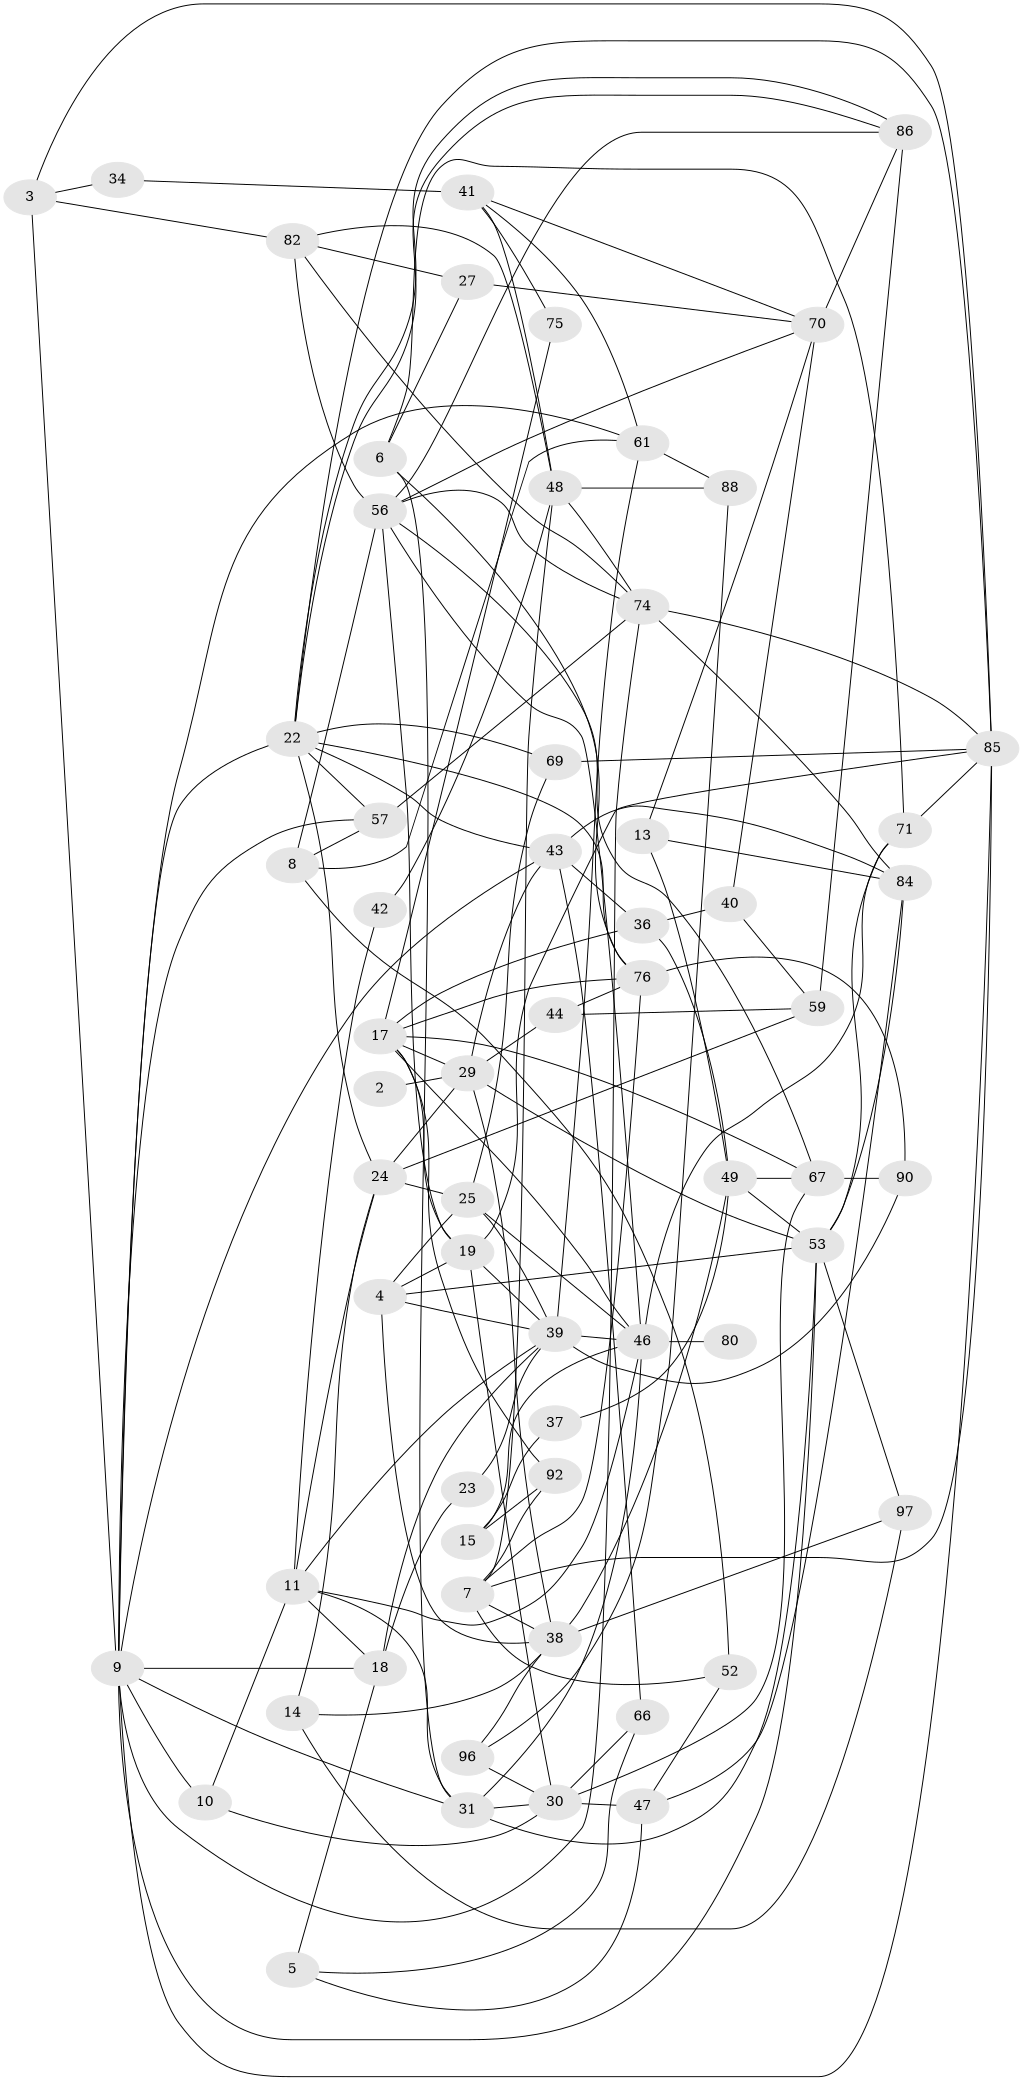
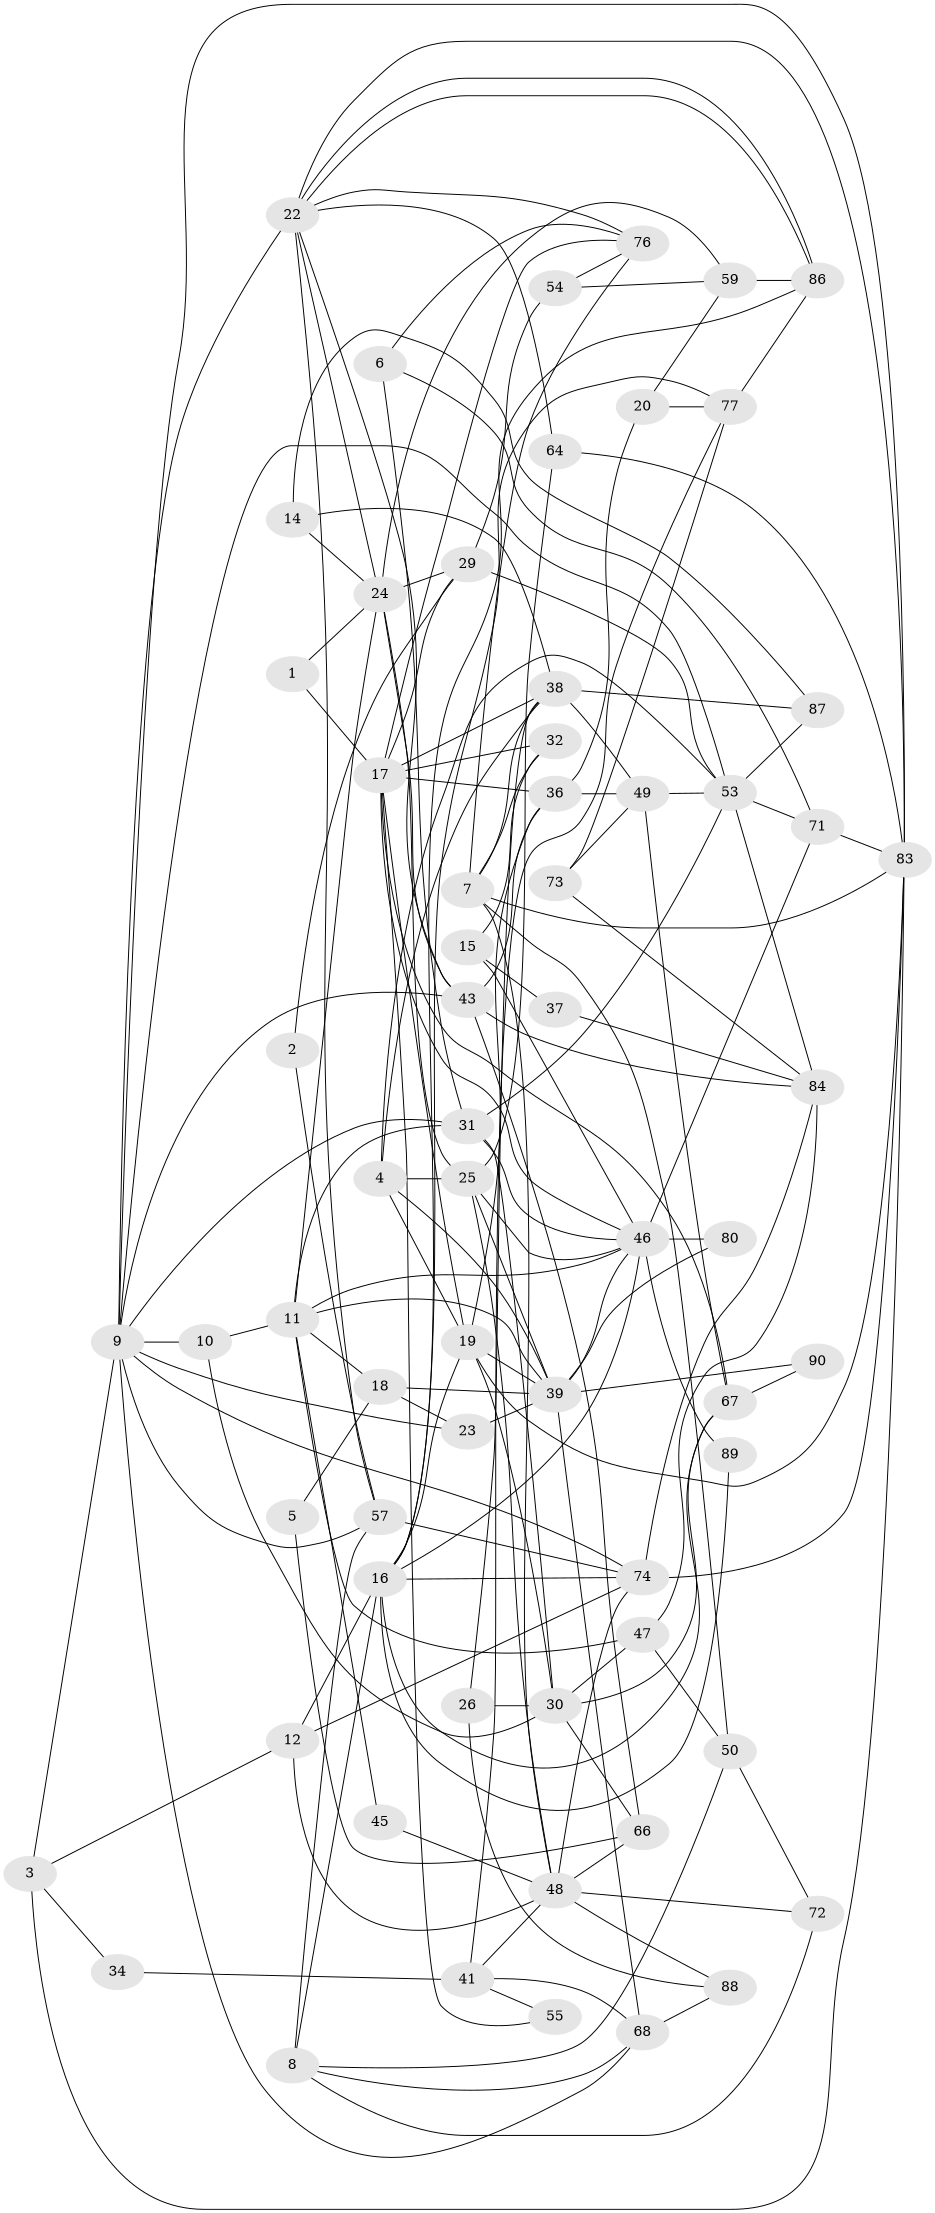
node "82": label "82" -> "12"
node "27": removed
node "75": label "75" -> "55"
node "70": label "70" -> "77"
node "61": label "61" -> "68"
node "56": label "56" -> "16"
node "1": added
node "85": label "85" -> "83"
node "69": label "69" -> "64"
node "13": label "13" -> "73"
node "40": label "40" -> "20"
node "42": label "42" -> "45"
edge "43" -- "29": now "43" -- "24"
edge "76" -- "90": removed
edge "36" -- "19": added
node "44": label "44" -> "54"
edge "2" -- "57": added
edge "80" -- "39": added
edge "29" -- "38": now "17" -- "38"
edge "49" -- "37": now "84" -- "37"
node "89": added
node "92": label "92" -> "32"
node "97": label "97" -> "87"
edge "25" -- "48": added
edge "9" -- "18": now "9" -- "23"
node "52": label "52" -> "50"
node "96": label "96" -> "26"
edge "66" -- "48": added
node "72": added
edge "47" -- "5": now "47" -- "11"
